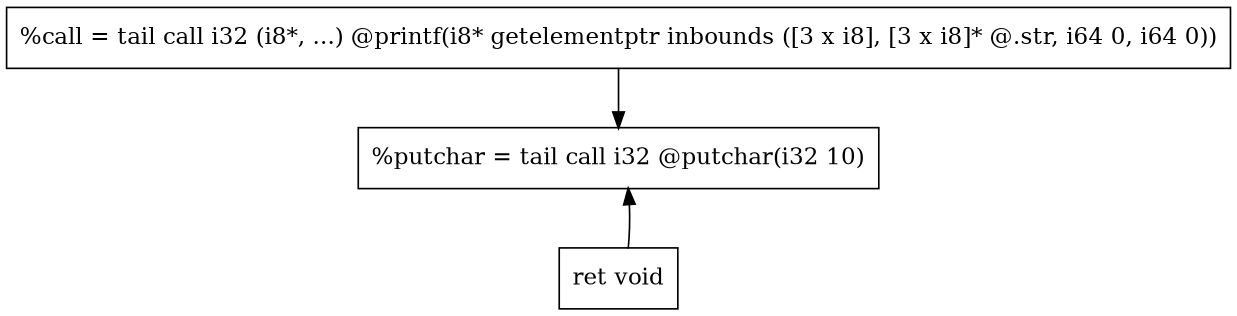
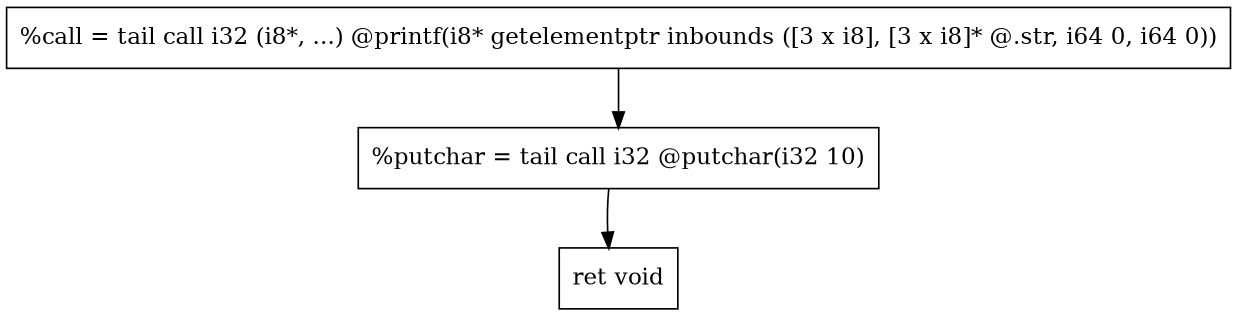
edge "ret void" -> "%putchar = tail call i32 @putchar(i32 10)": reversed
